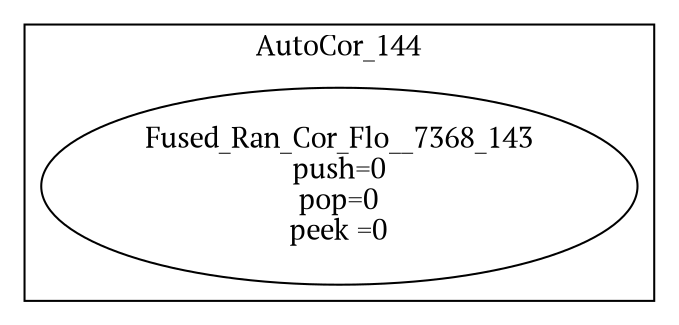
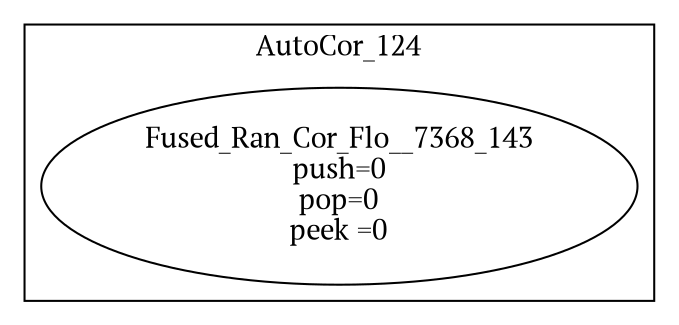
cluster "AutoCor_144": label "AutoCor_144" -> "AutoCor_124"
